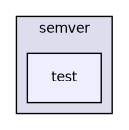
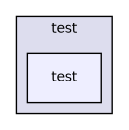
cluster "semver": label "semver" -> "test"
